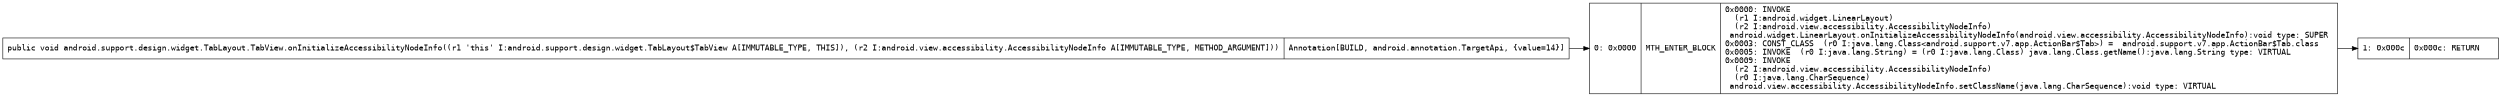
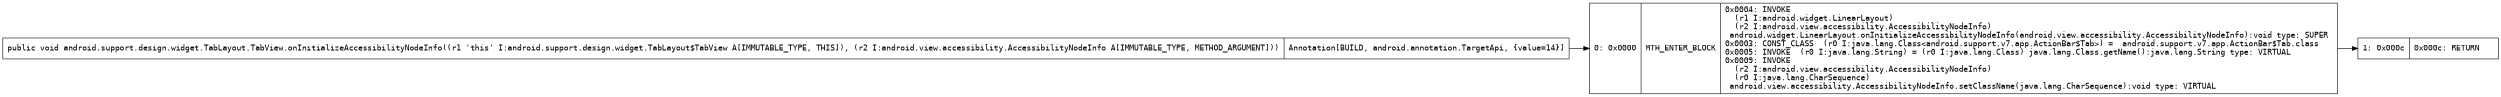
node "0: 0x0000": text "0x0000: INVOKE" -> "0x0004: INVOKE"
